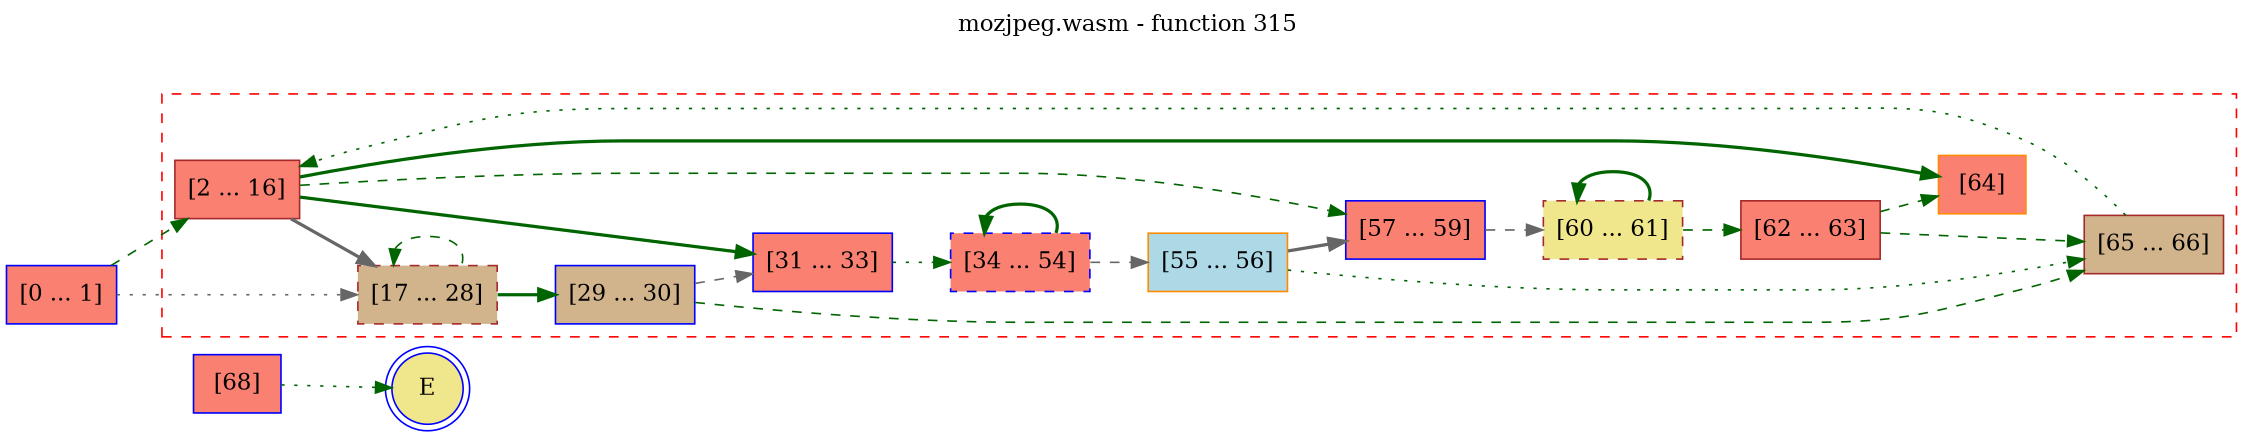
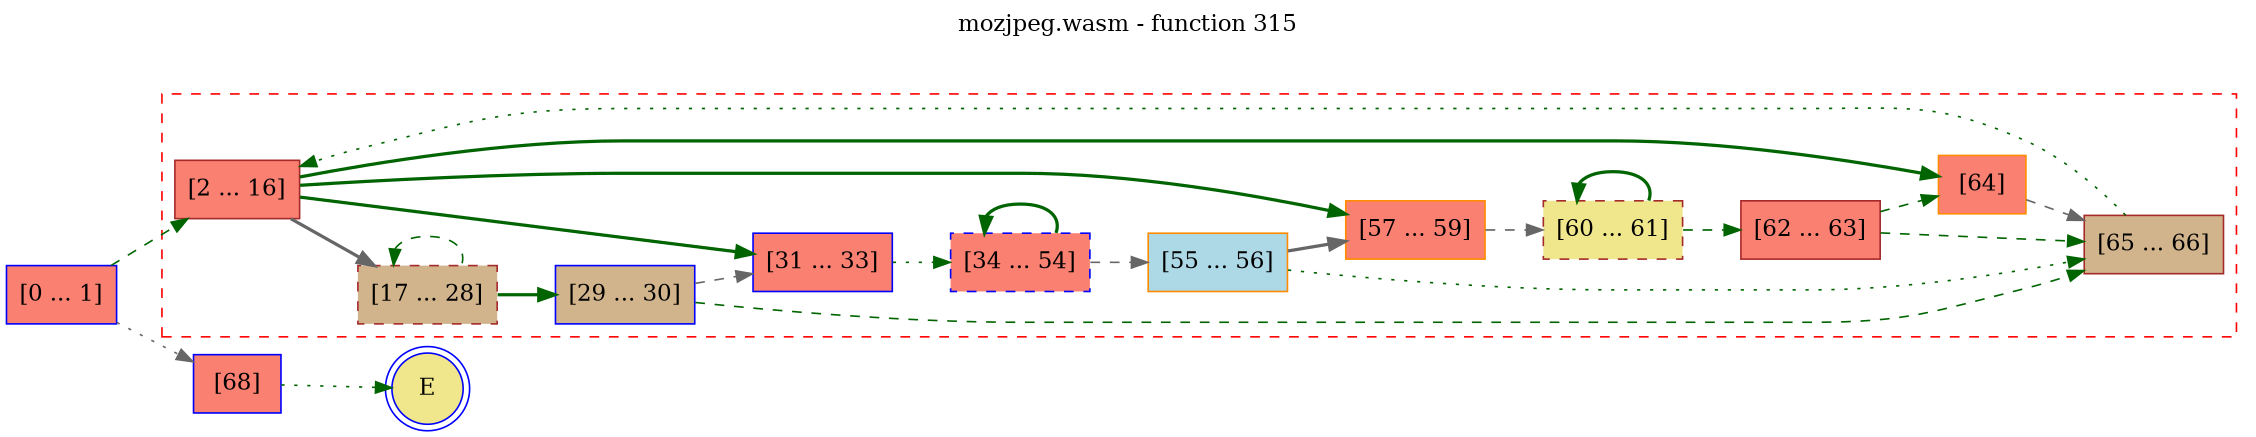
edge "[2 ... 16]" -> "[57 ... 59]": style dashed -> bold
edge "[64]" -> "[65 ... 66]": added
node "[57 ... 59]": color blue -> darkorange
edge "[0 ... 1]" -> "[17 ... 28]": now "[0 ... 1]" -> "[68]"
